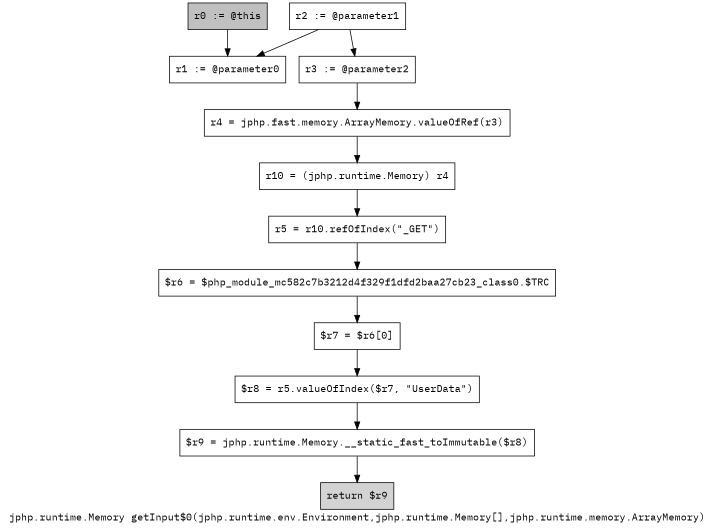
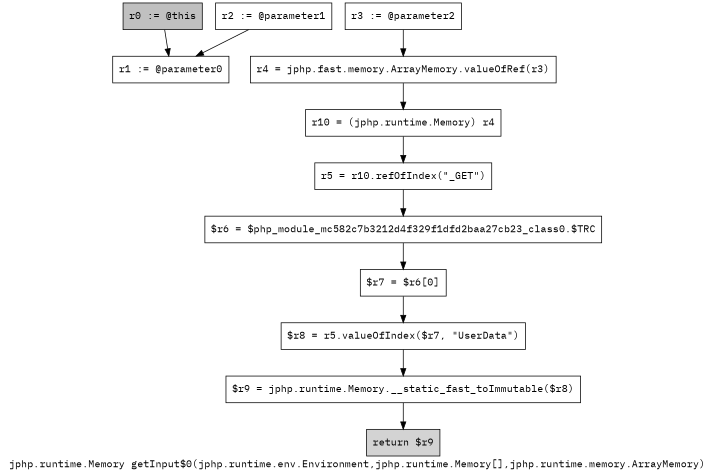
edge "r2 := @parameter1" -> "r3 := @parameter2": removed
